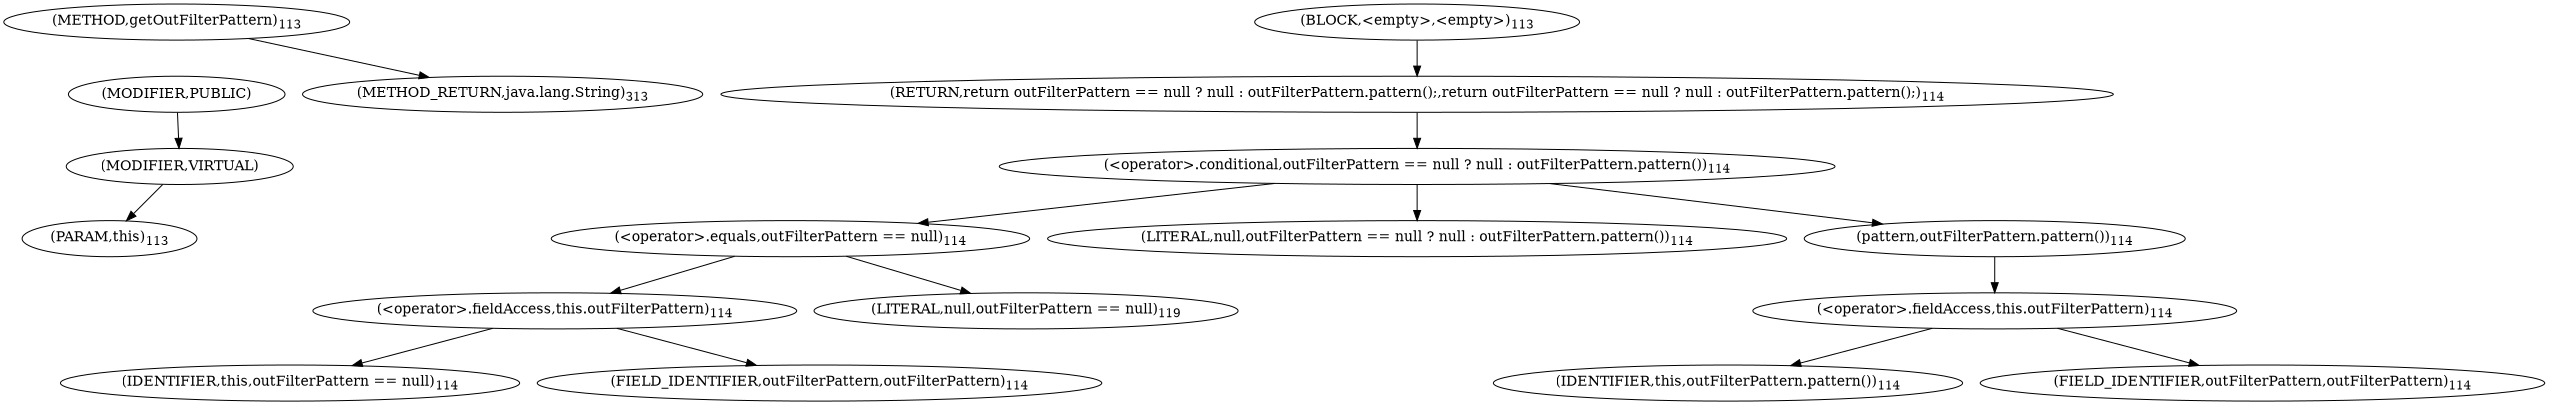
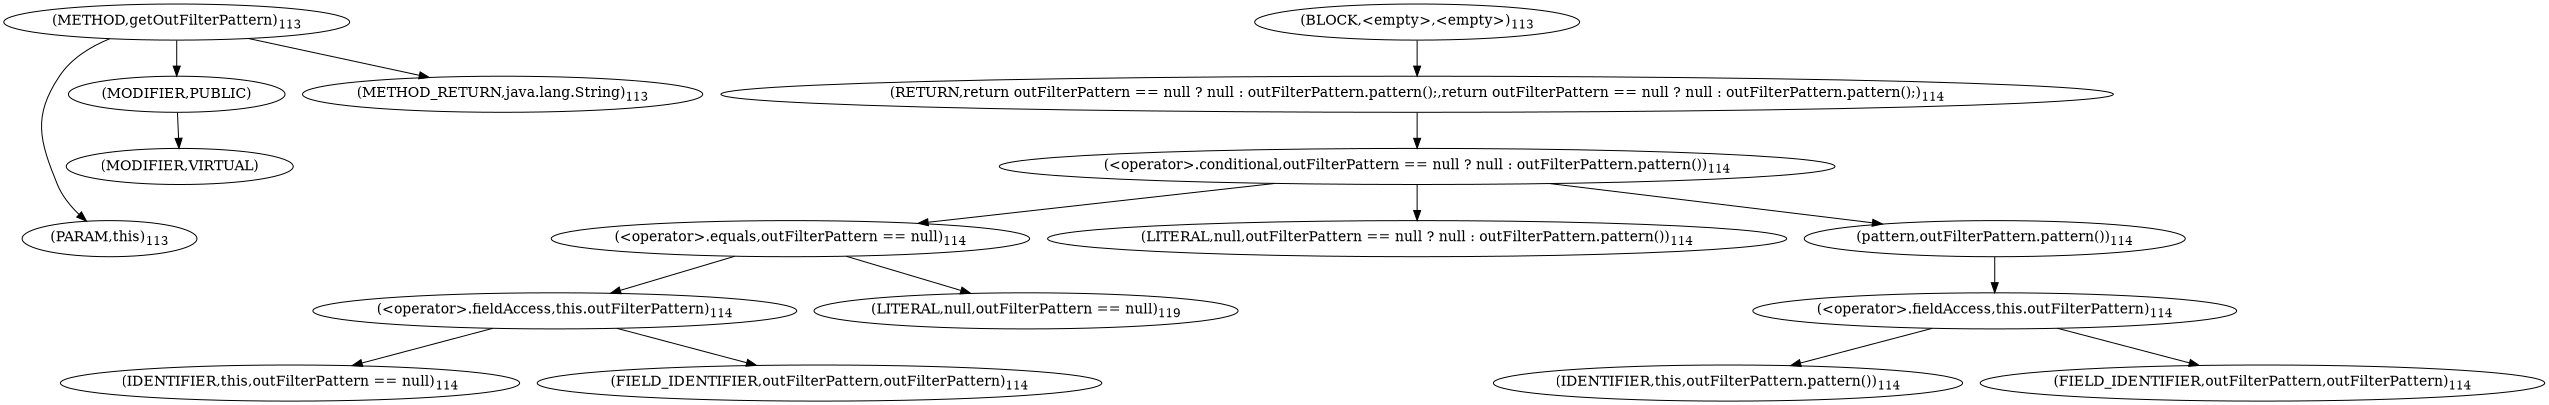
edge "(METHOD,getOutFilterPattern)" -> "(MODIFIER,PUBLIC)": added
node "(METHOD_RETURN,java.lang.String)": text "313" -> "113"
edge "(MODIFIER,VIRTUAL)" -> "(PARAM,this)": now "(METHOD,getOutFilterPattern)" -> "(PARAM,this)"
